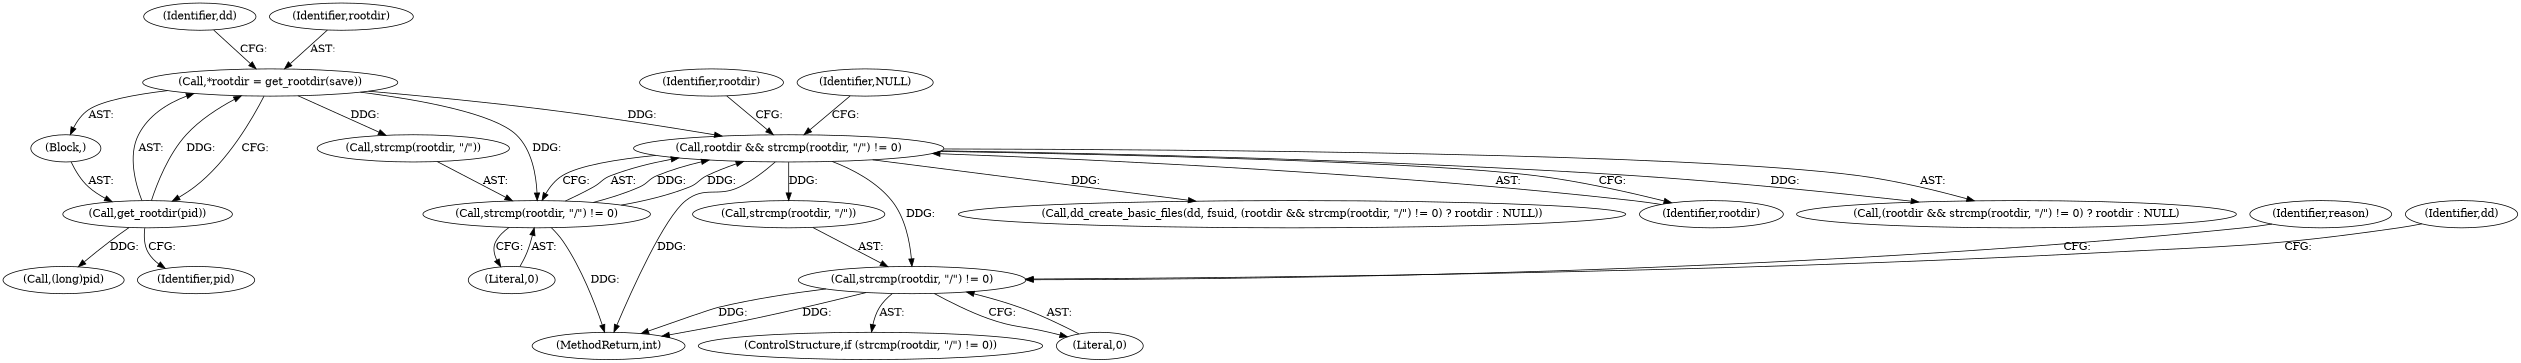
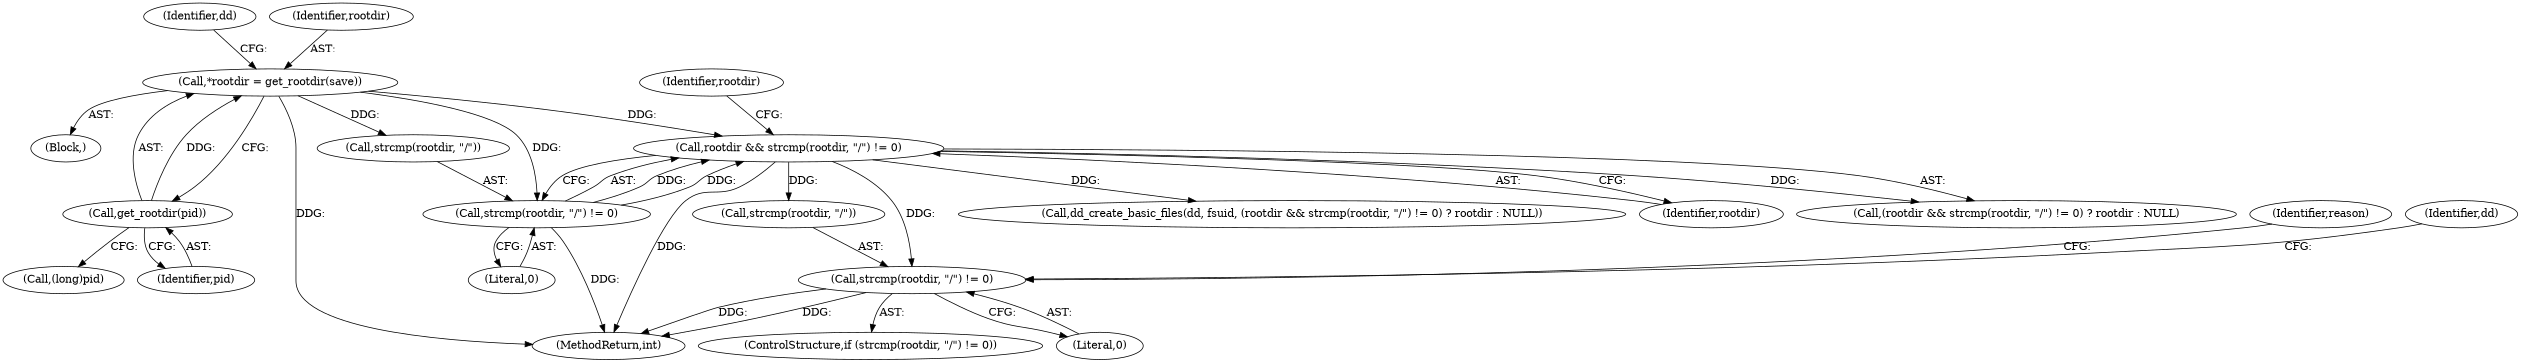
node "(Identifier,NULL)": removed
edge "(Block,)" -> "(Call,get_rootdir(pid))": now "(Identifier,pid)" -> "(Call,get_rootdir(pid))"
edge "(Call,get_rootdir(pid))" -> "(Call,(long)pid)": label "DDG: " -> "CFG: "
edge "(Call,*rootdir = get_rootdir(save))" -> "(MethodReturn,int)": added, label "DDG:"
